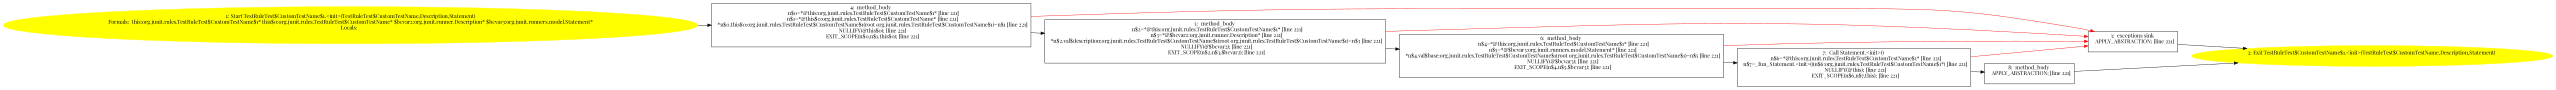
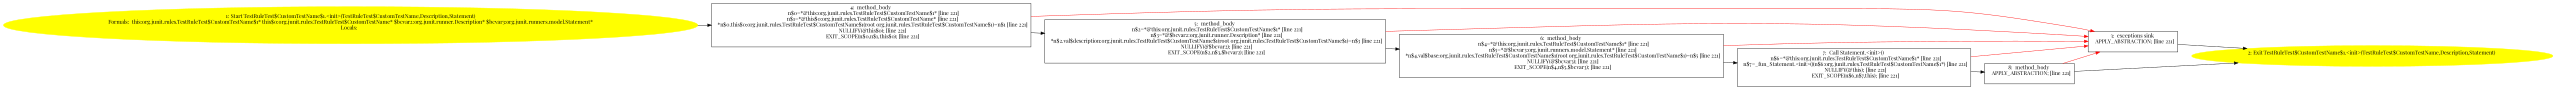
edge "8:  method_body APPLY_ABSTRACTION; [line 221]" -> "3:  exceptions sink APPLY_ABSTRACTION; [line 221]": added
